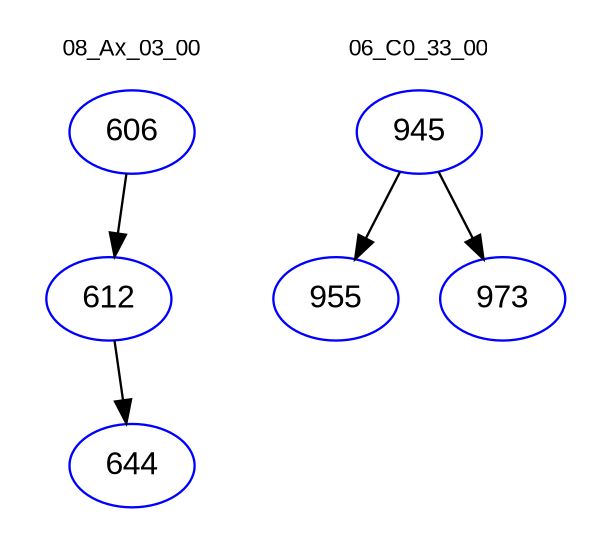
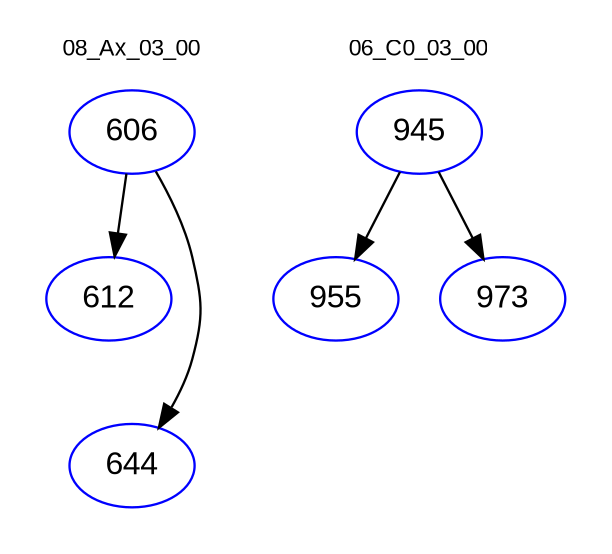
cluster "06_C0_33_00": label "06_C0_33_00" -> "06_C0_03_00"
edge "612" -> "644": now "606" -> "644"
